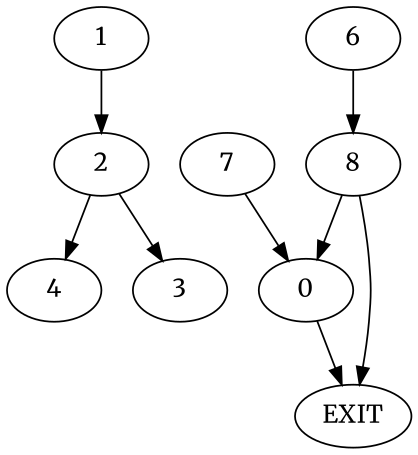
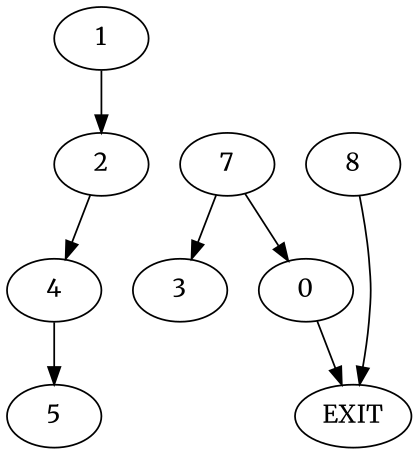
node "6": removed
edge "8" -> "0": removed
edge "2" -> "3": now "7" -> "3"
node "5": added
